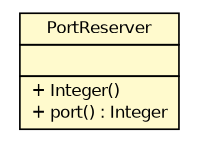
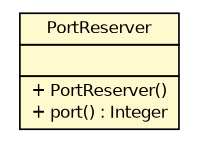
node "PortReserver": text "+ Integer()" -> "+ PortReserver()"
